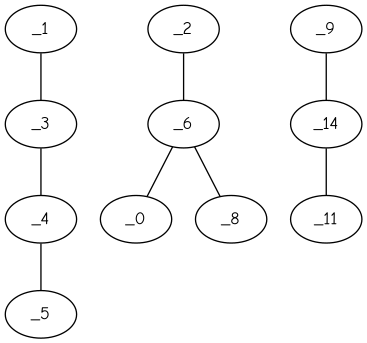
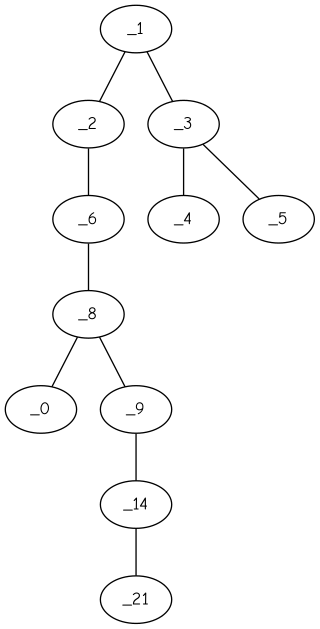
edge "_1" -- "_2": added
edge "_6" -- "_0": now "_8" -- "_0"
node "_11": label "_11" -> "_21"
edge "_4" -- "_5": now "_3" -- "_5"
edge "_8" -- "_9": added
